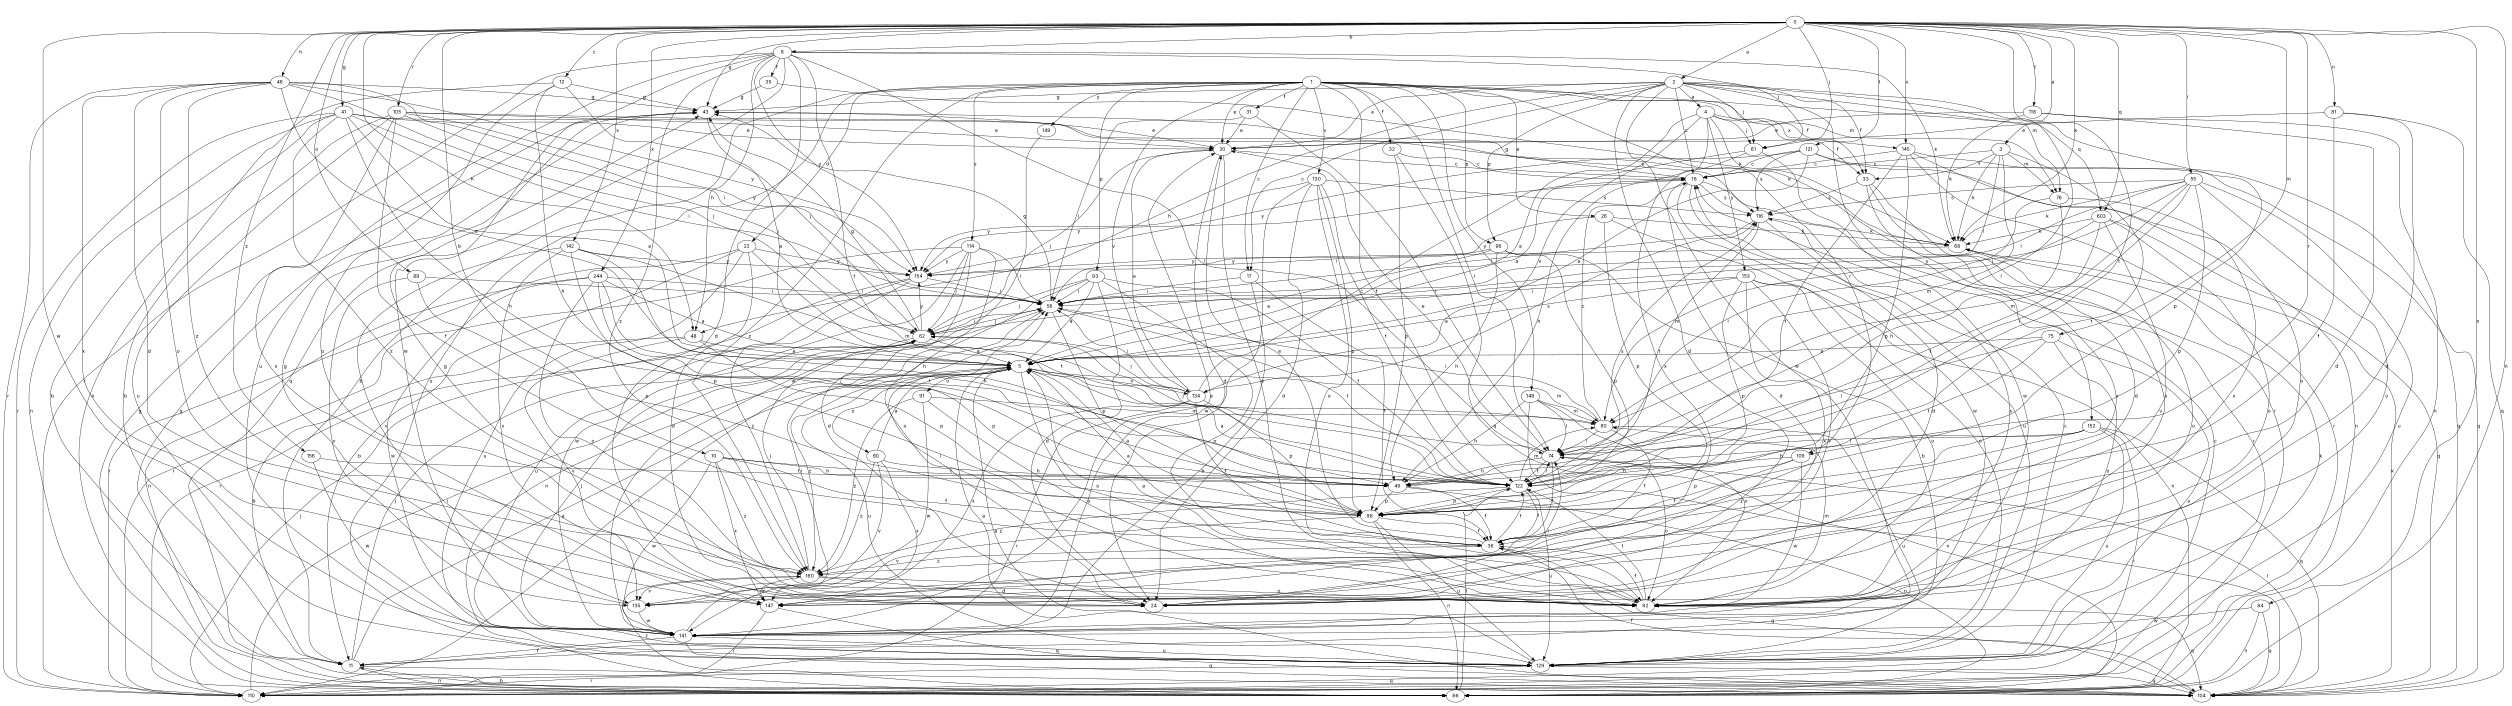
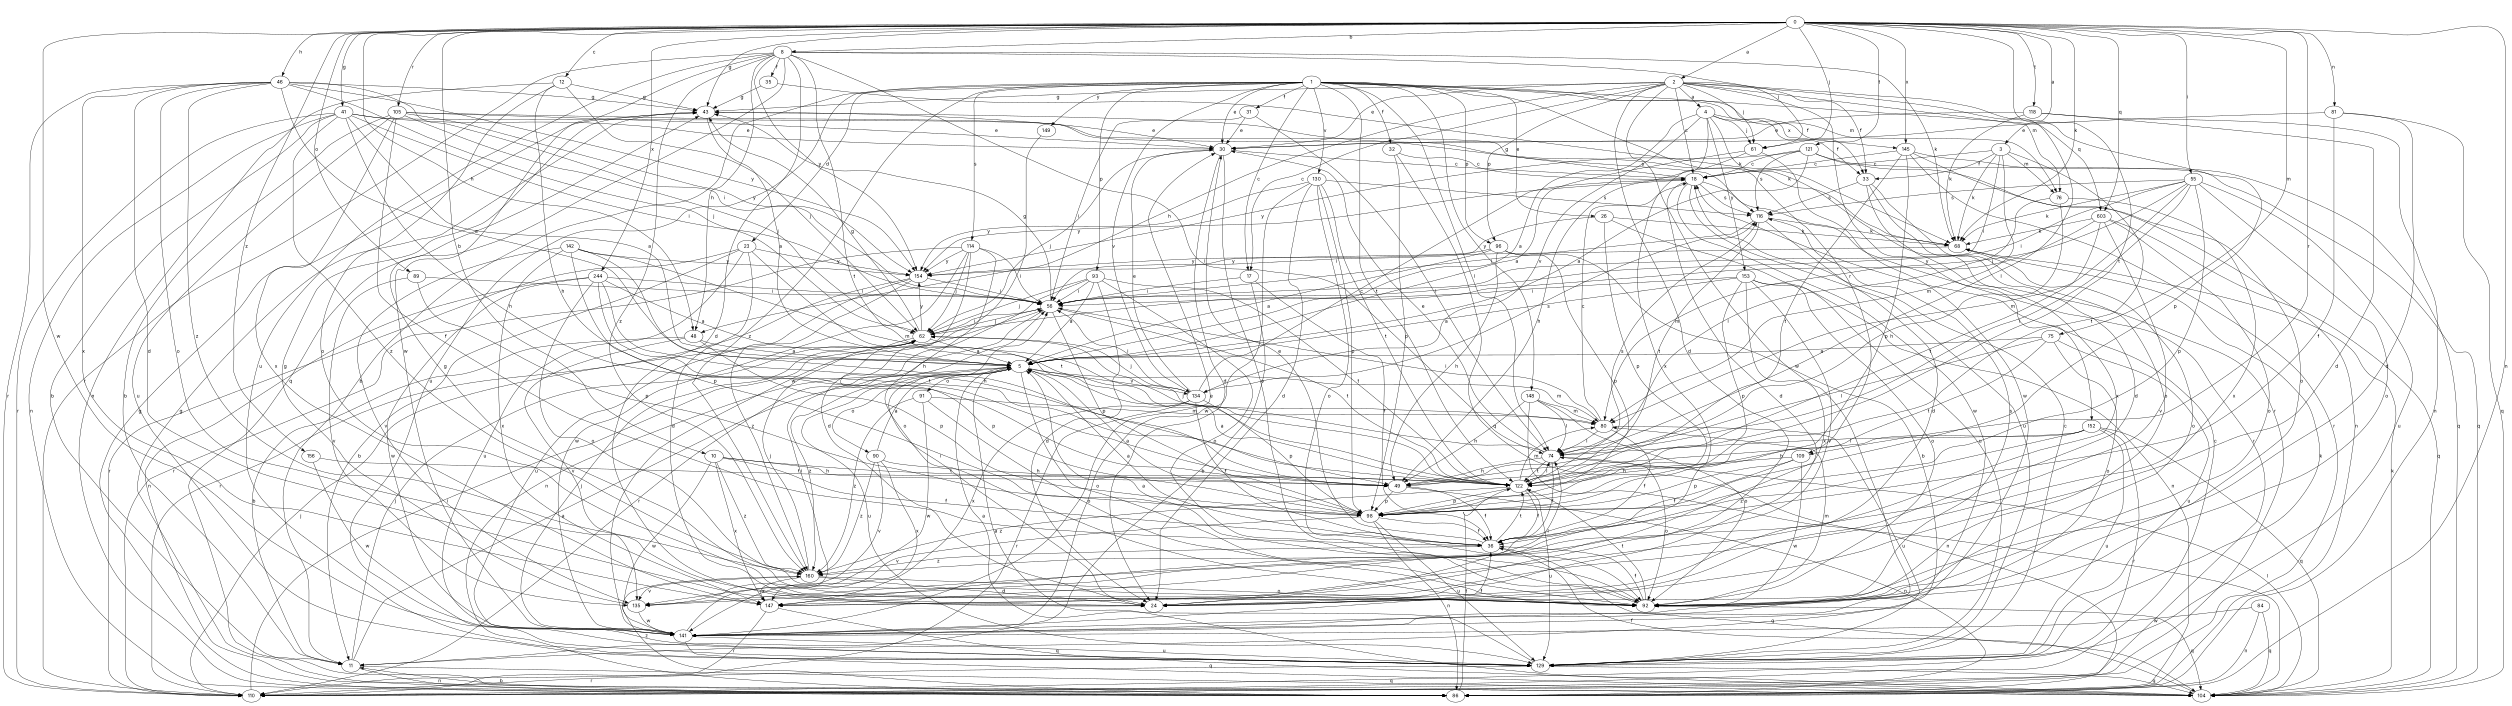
edge "0" -> "142": removed, label "x"
edge "0" -> "84": removed, label "n"
edge "141" -> "11": now "141" -> "36"
